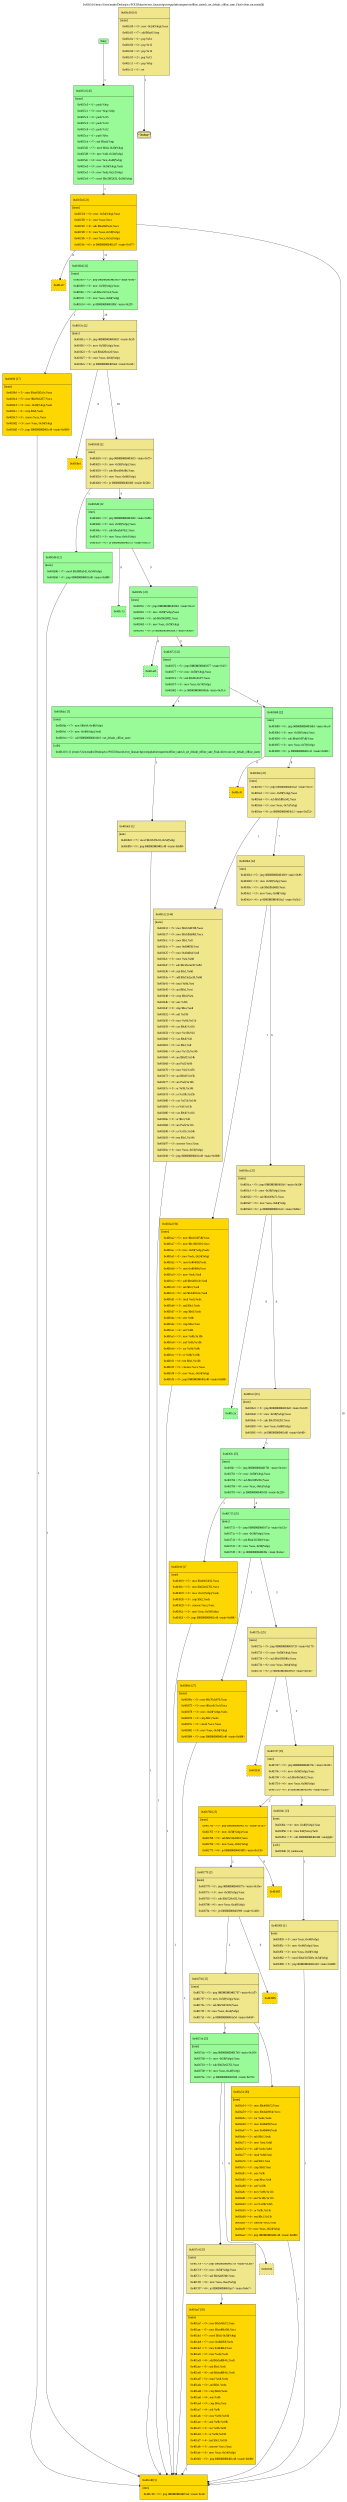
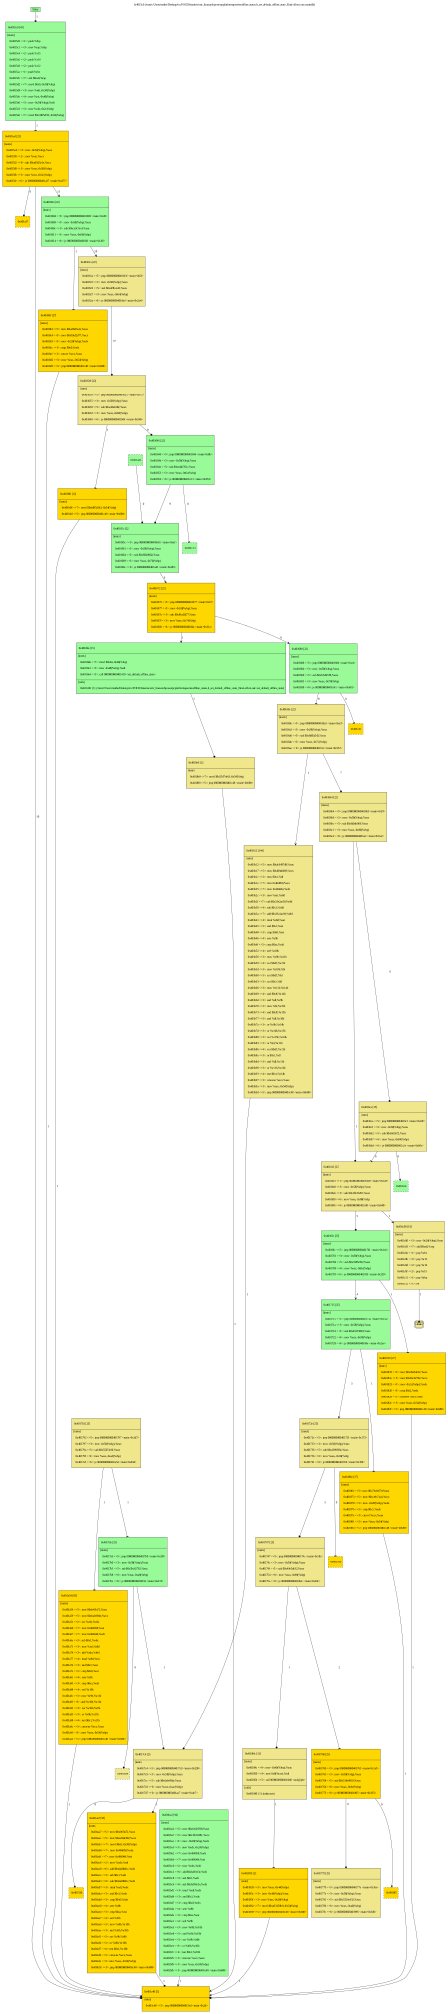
node "Desktop": label "Desktop" -> "Exit"
node "0x4018a4": removed
node "0x401b06 [12]": fillcolor palegreen -> gold
edge "0x40165c [22]" -> "0x401a43": reversed
node "0x401672 [22]": fillcolor palegreen -> gold
edge "0x401672 [22]" -> "0x4018da [15]": arrowhead dot -> vee
edge "0x4016b4 [22]" -> "0x401ba2 [94]": now "0x4016b4 [22]" -> "0x4016e3 [25]"
edge "0x4016e3 [25]" -> "0x401c00 [19]": added, label "1"
node "0x401ba2 [94]": fillcolor gold -> palegreen
edge "0x401b12 [144]" -> "0x401c48 [5]": now "0x401b12 [144]" -> "0x4017c4 [25]"
edge "0x401760 [25]" -> "0x401779 [25]": label " 2" -> " 11"
node "0x4017dd": added
edge "0x401ba2 [94]" -> "0x401c48 [5]": arrowhead dot -> vee
edge "0x401779 [25]" -> "0x401792 [25]": removed, label "2"
node "0x401859 [21]": fillcolor khaki -> gold
node "0x401996": removed
